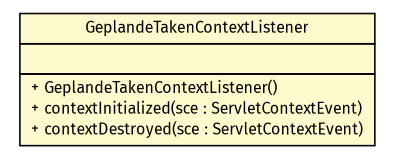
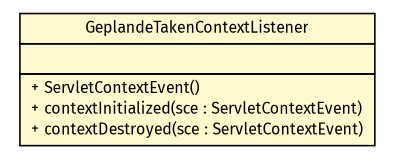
node "GeplandeTakenContextListener": text "+ GeplandeTakenContextListener()" -> "+ ServletContextEvent()"
